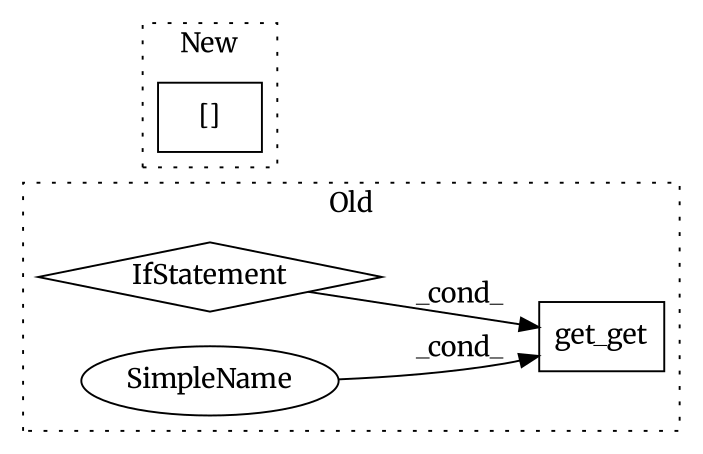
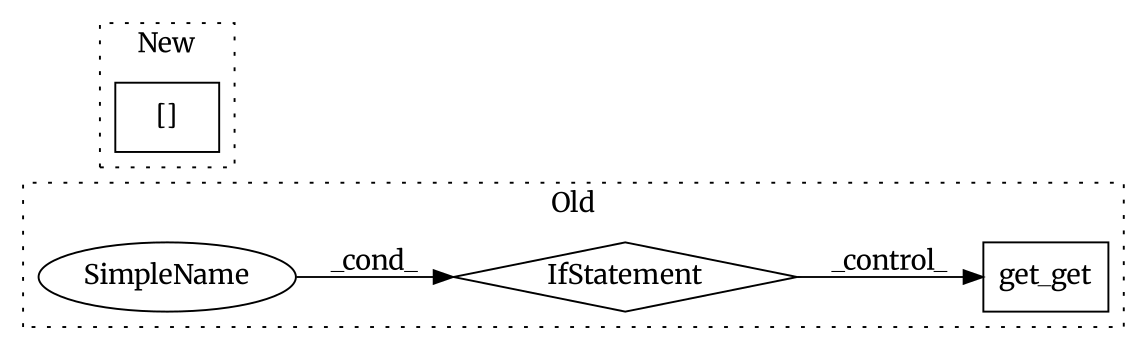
edge "IfStatement" -> "get_get": label "_cond_" -> "_control_"
edge "SimpleName" -> "get_get": now "SimpleName" -> "IfStatement"
